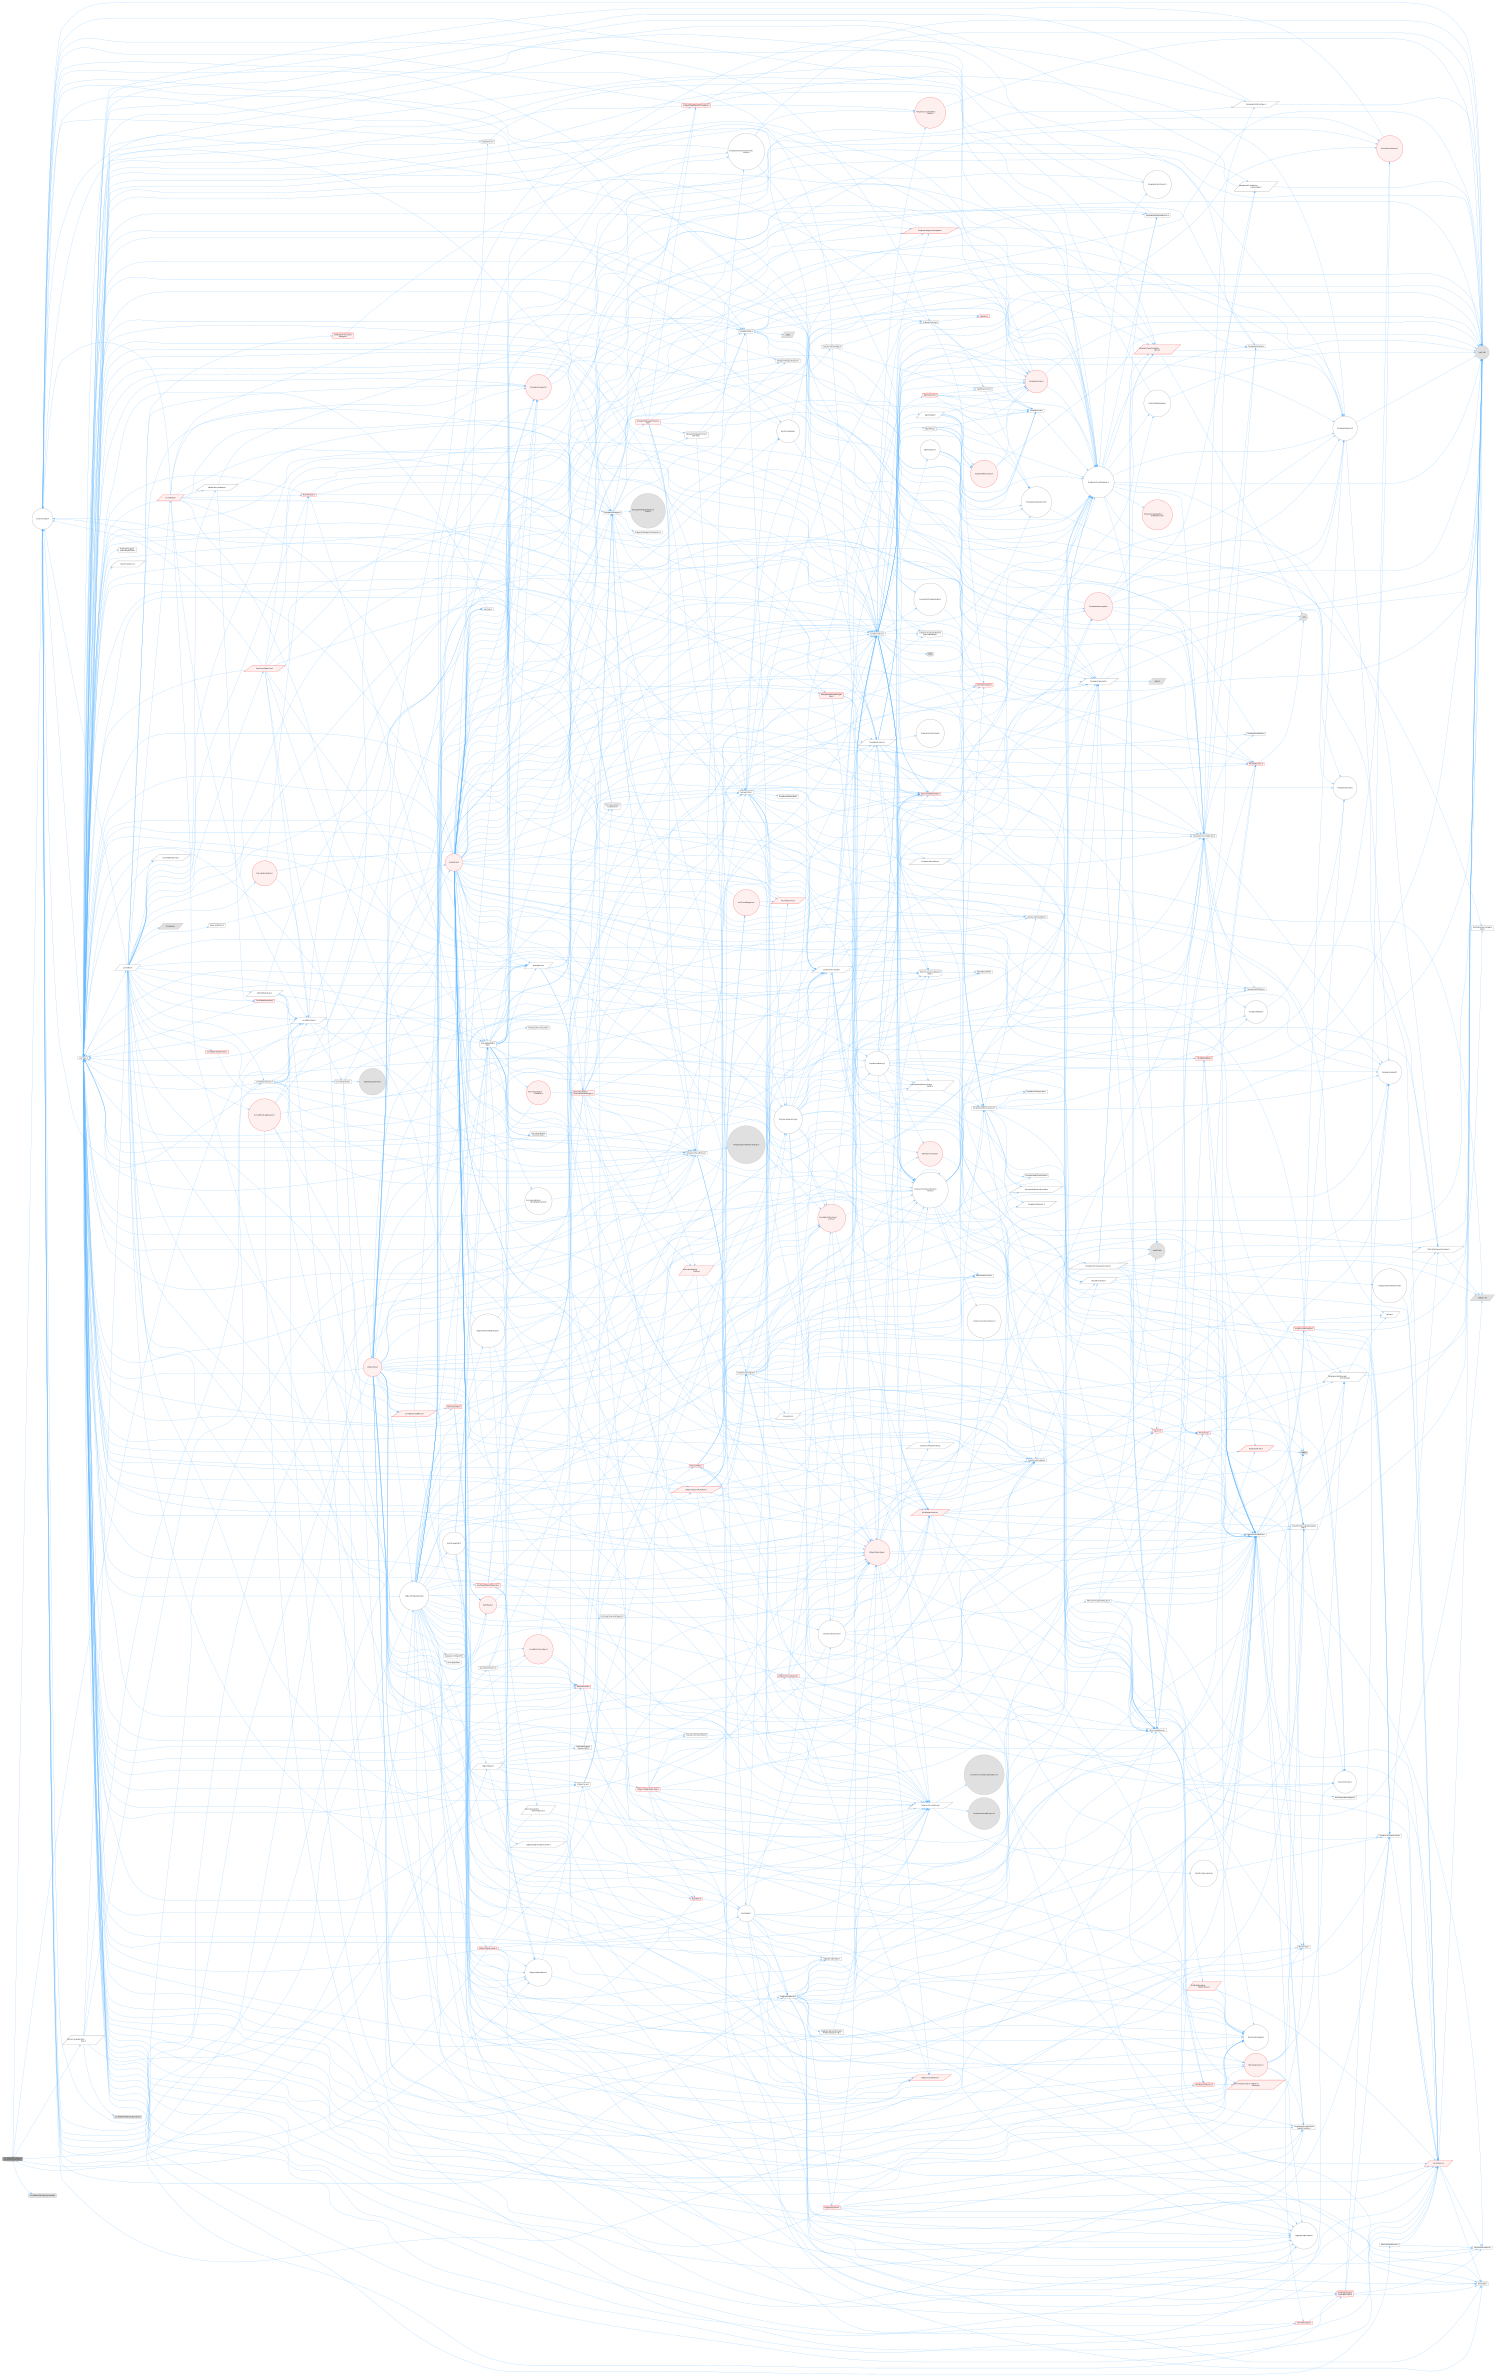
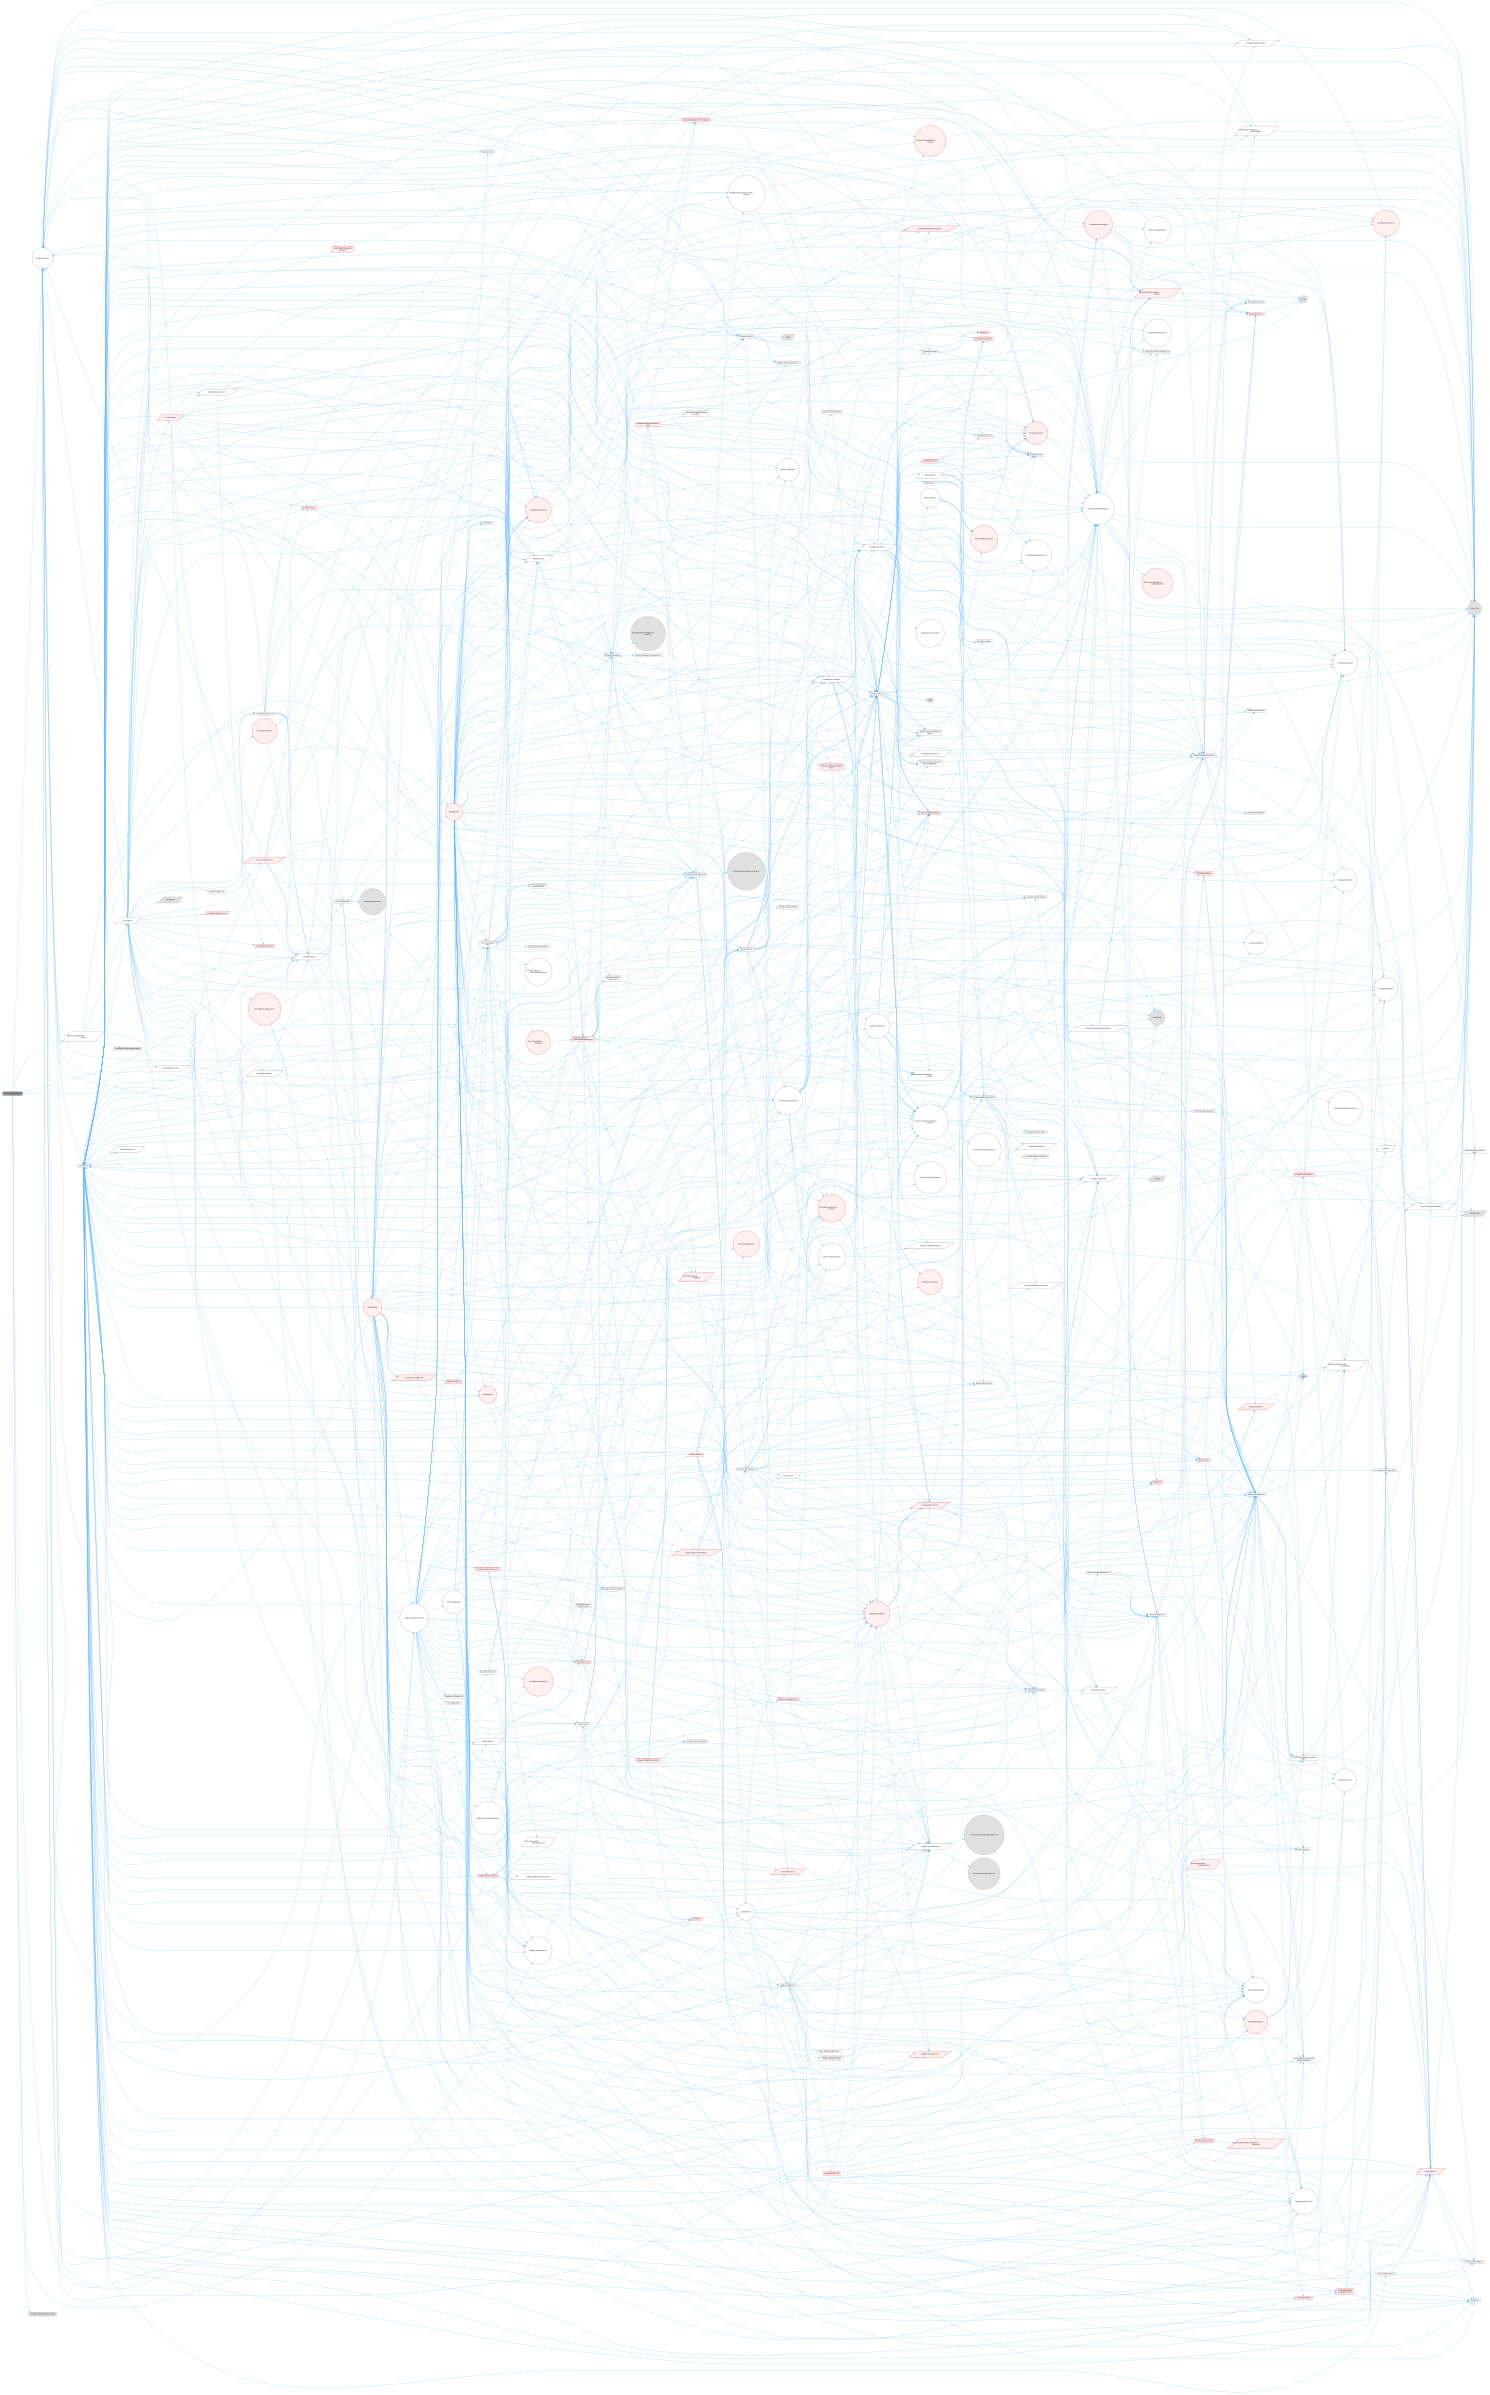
node "ProfilingDebugging /UMemoryDefines.h": removed
edge "UObject/UObjectBaseUtility.h" -> "HAL/PlatformMath.h": now "UObject/UObjectBaseUtility.h" -> "Containers/ContainerElement TypeCompatibility.h"
node "Misc/StringFormatArg.h": removed
